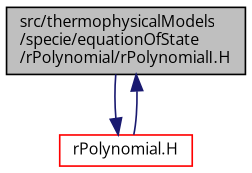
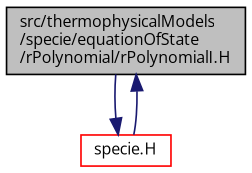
node "rPolynomial.H": label "rPolynomial.H" -> "specie.H"
